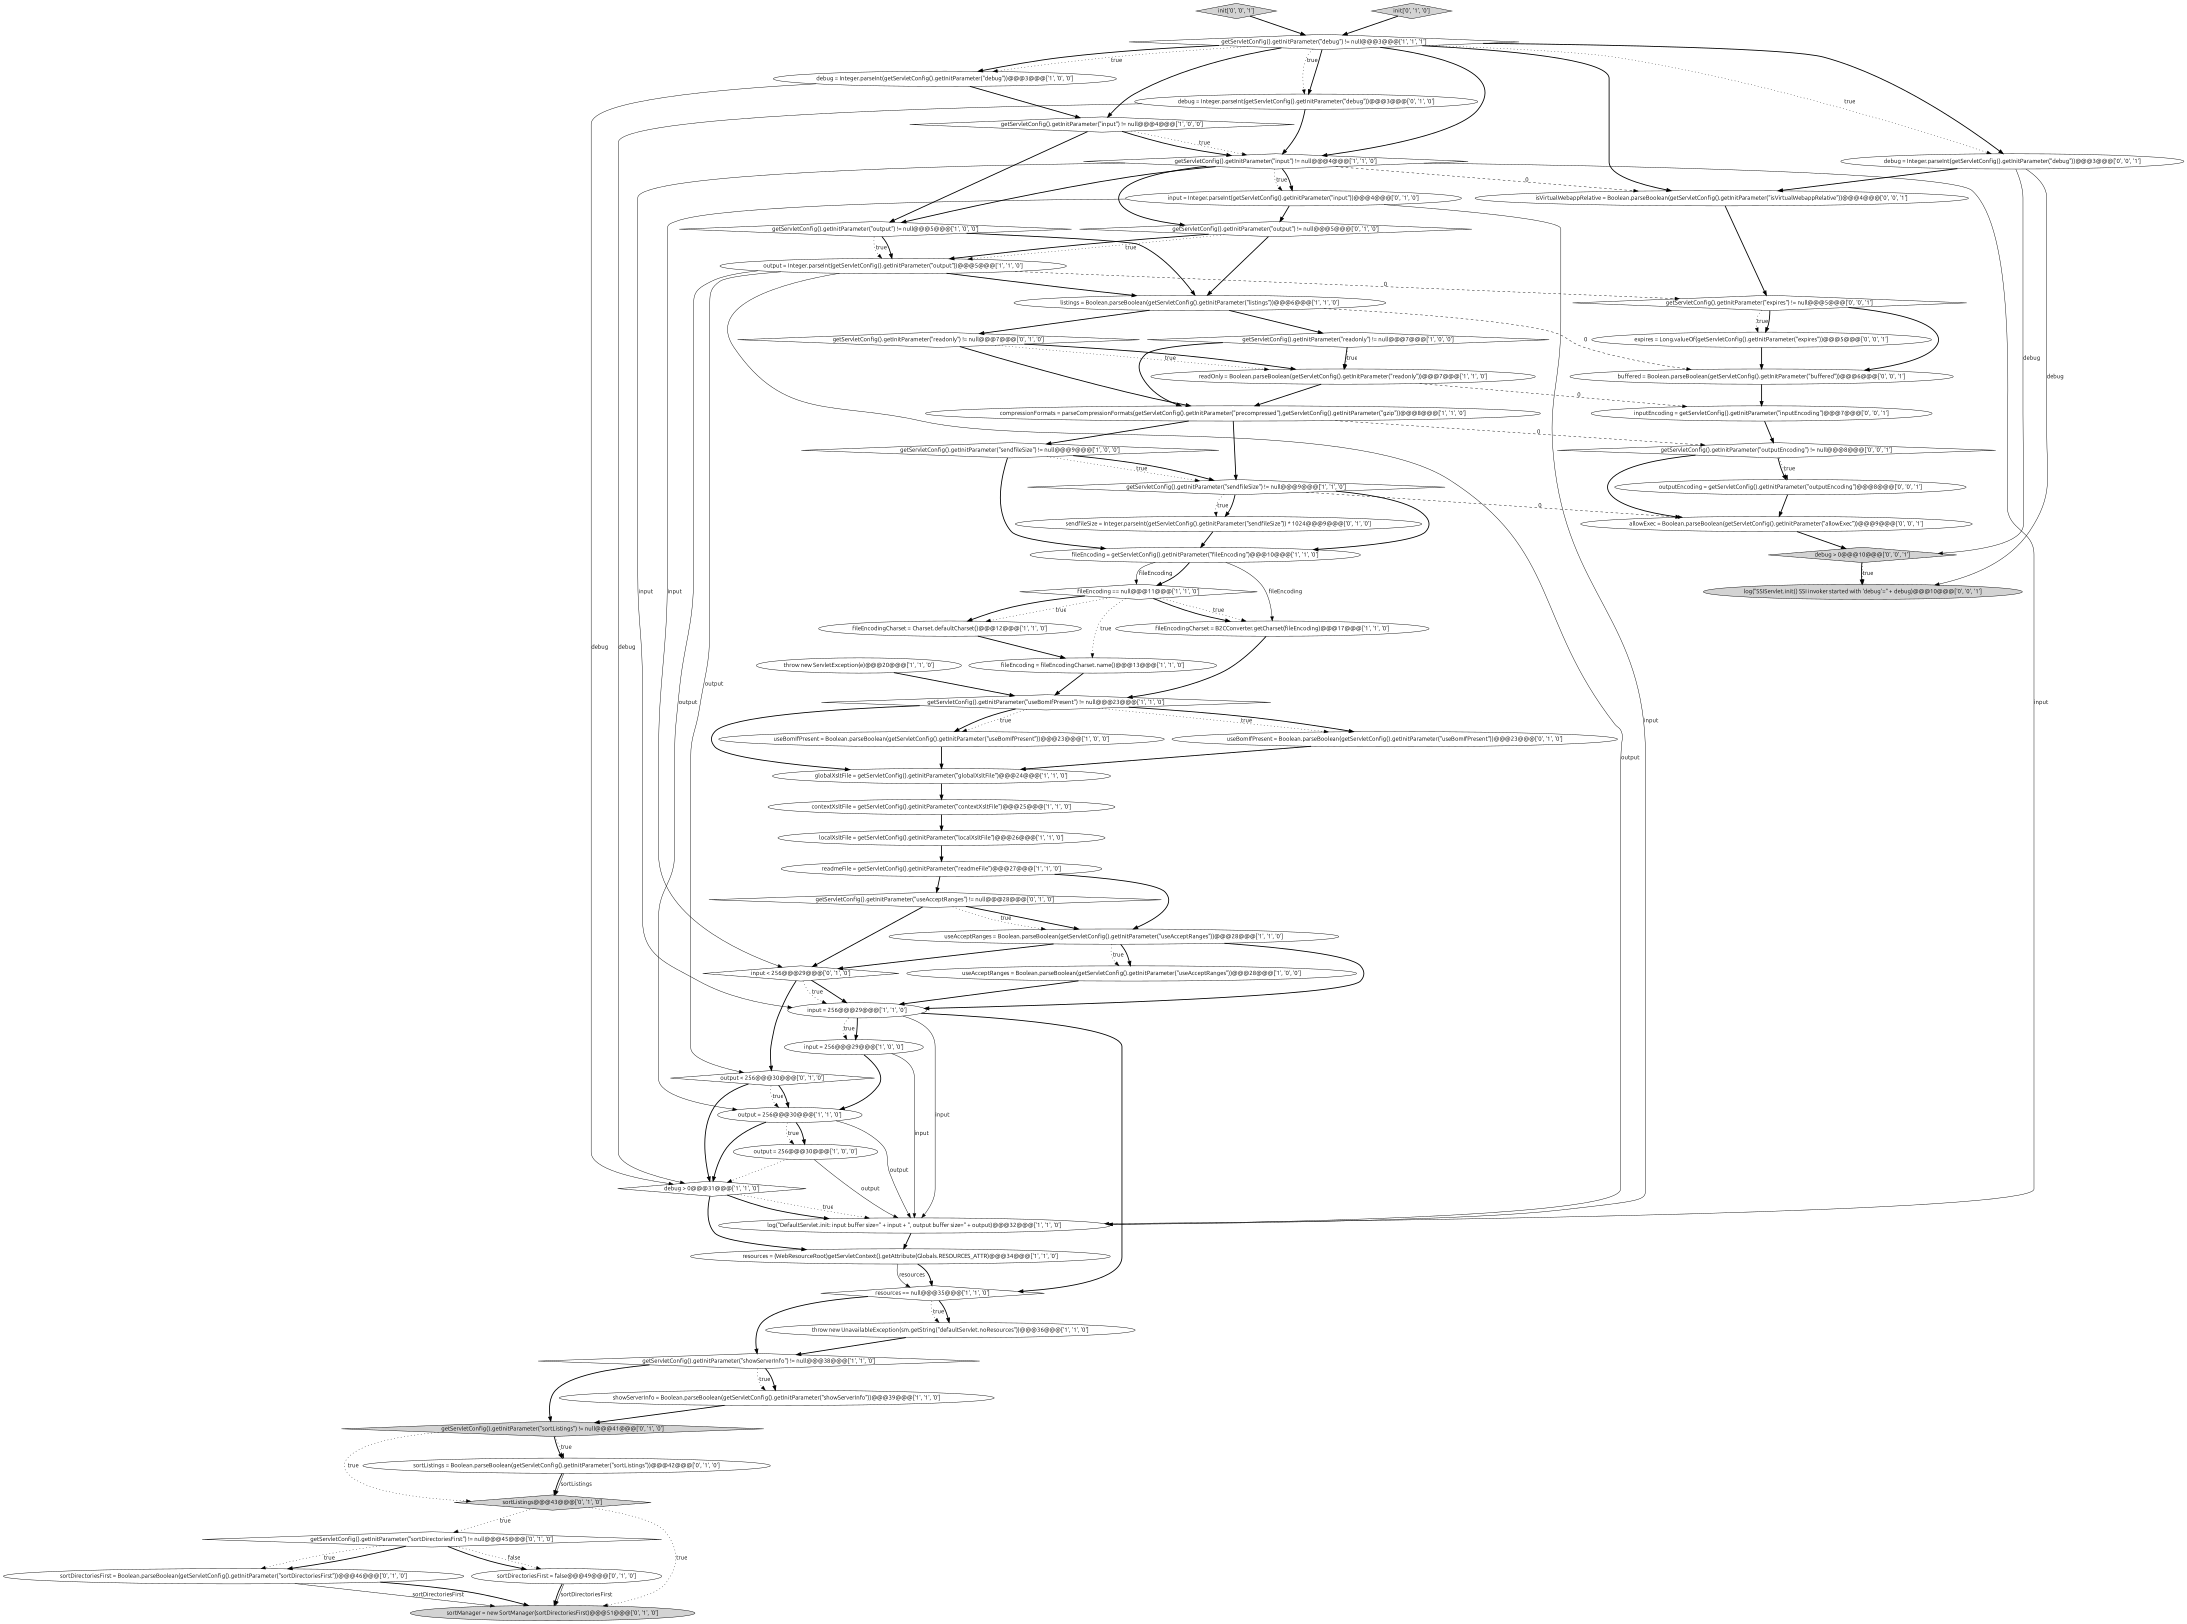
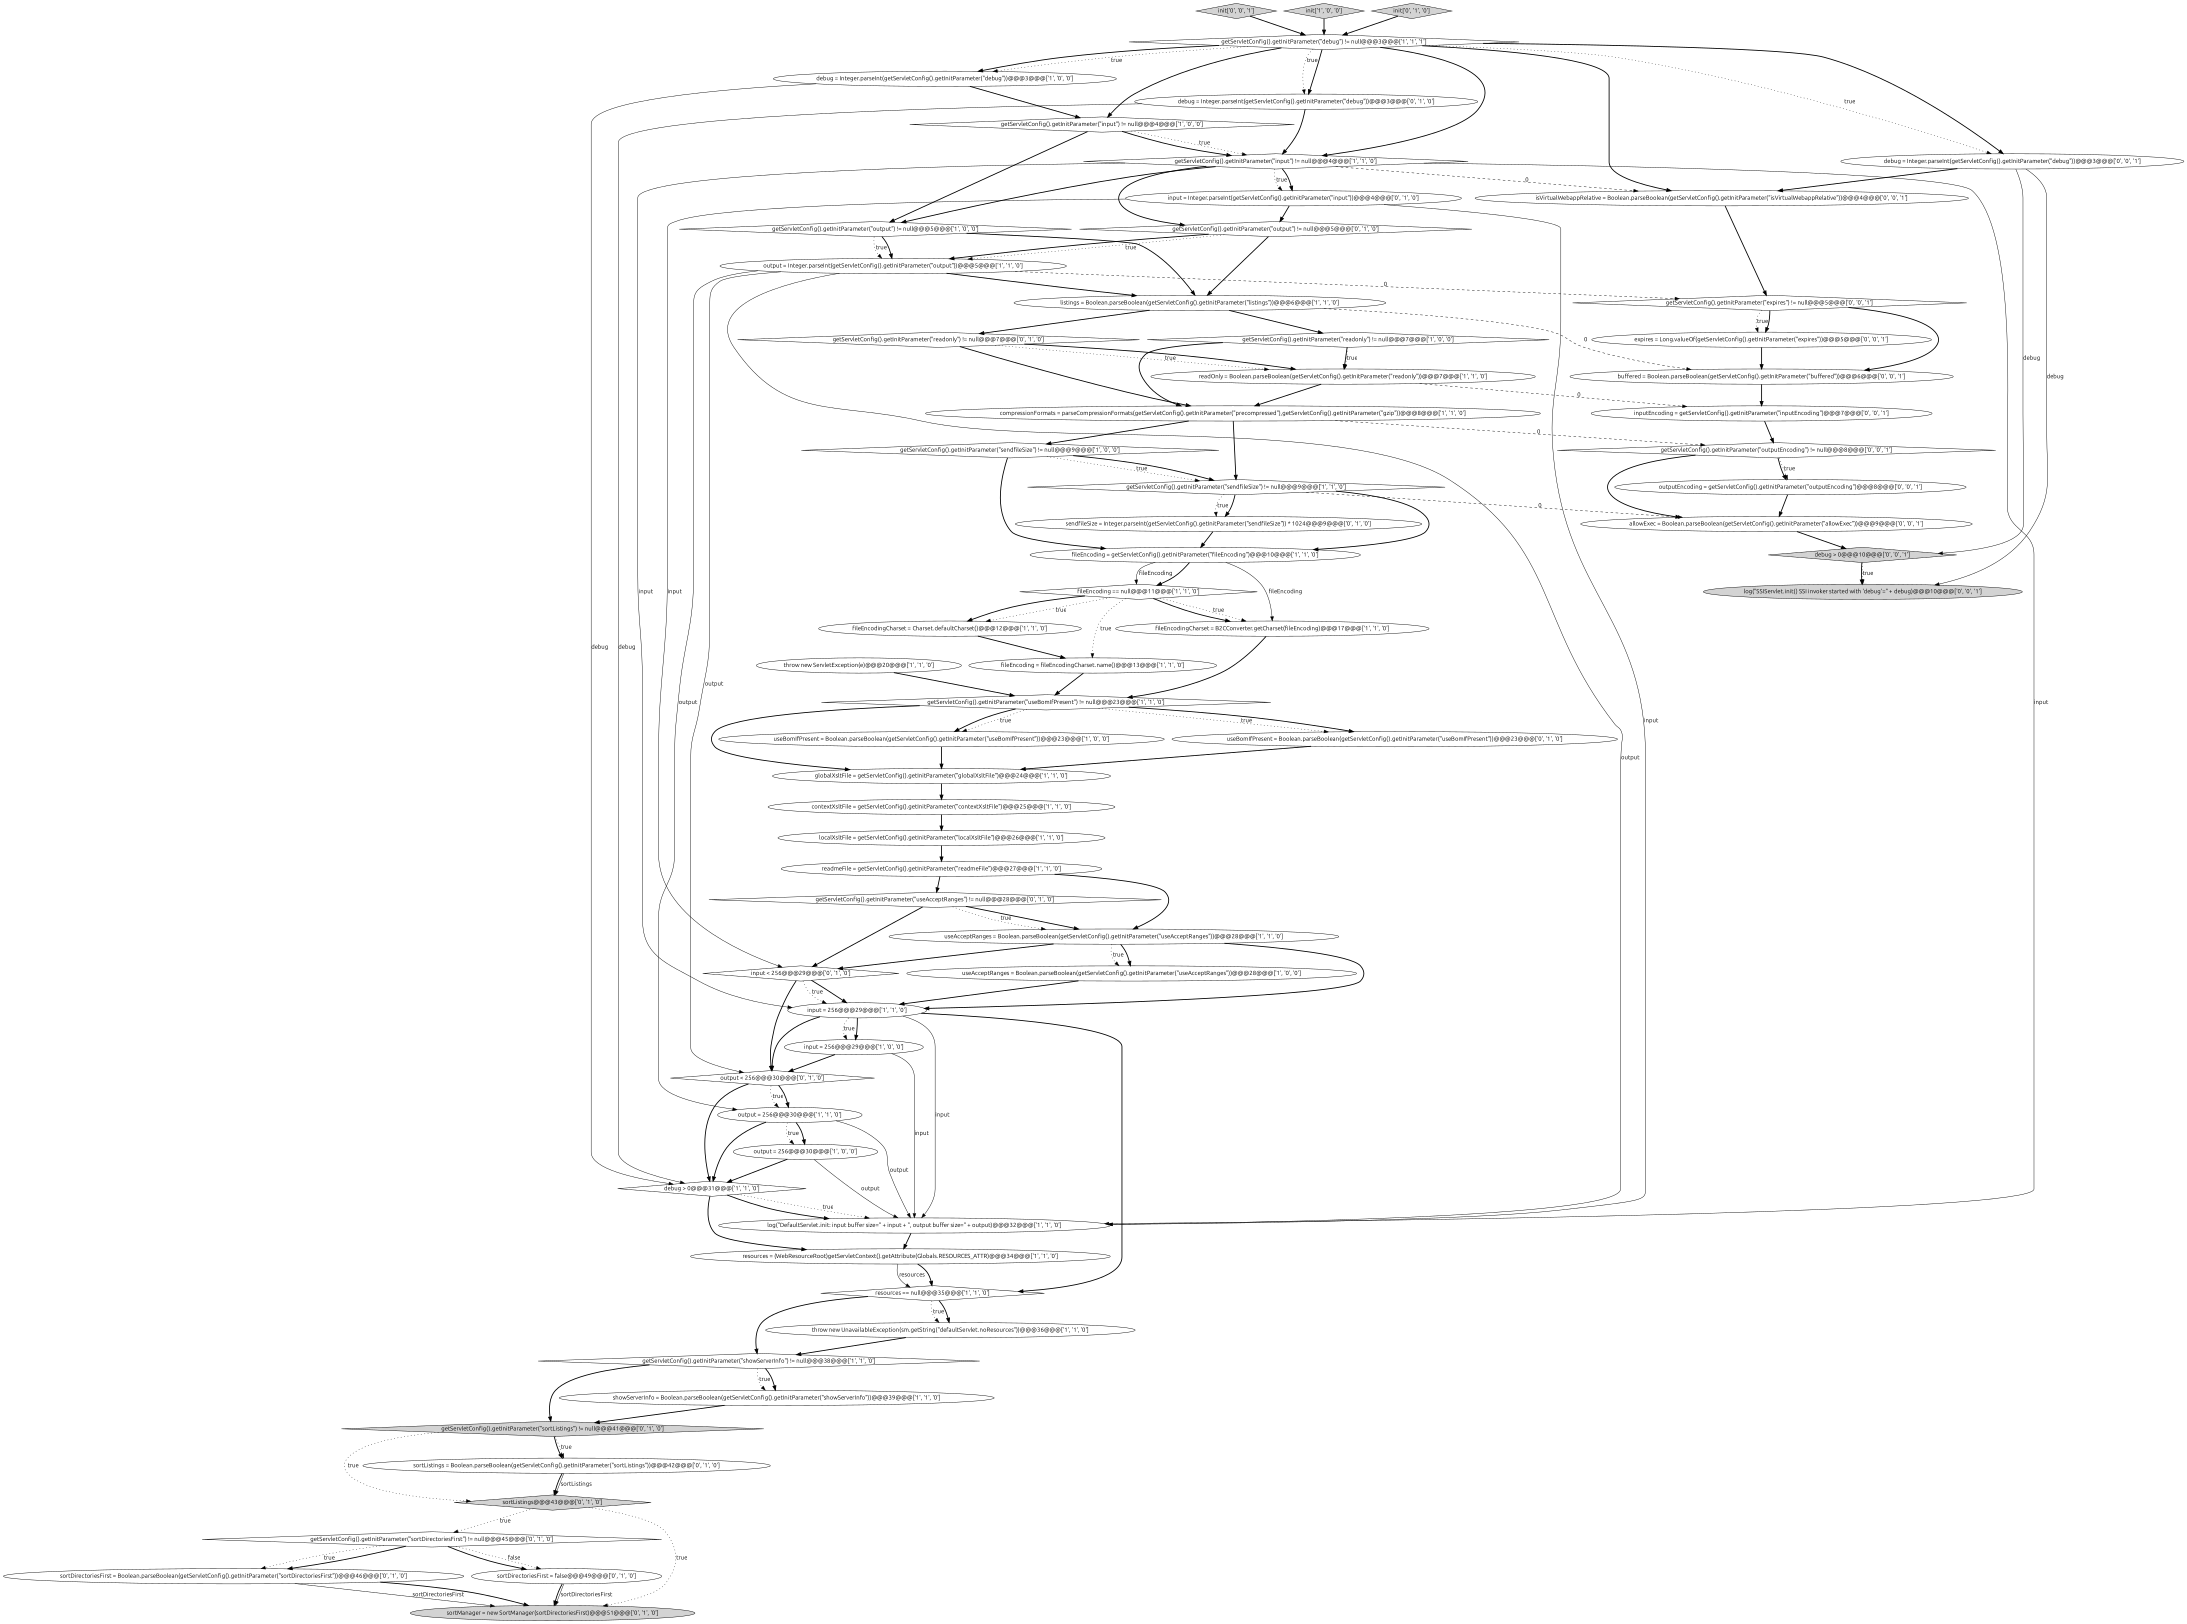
node "init['1', '0', '0']": added
edge "input = 256@@@29@@@['1', '1', '0']" -> "output < 256@@@30@@@['0', '1', '0']": added
edge "input = 256@@@29@@@['1', '0', '0']" -> "output = 256@@@30@@@['1', '1', '0']": now "input = 256@@@29@@@['1', '0', '0']" -> "output < 256@@@30@@@['0', '1', '0']"
edge "output = 256@@@30@@@['1', '0', '0']" -> "debug > 0@@@31@@@['1', '1', '0']": style dotted -> bold
